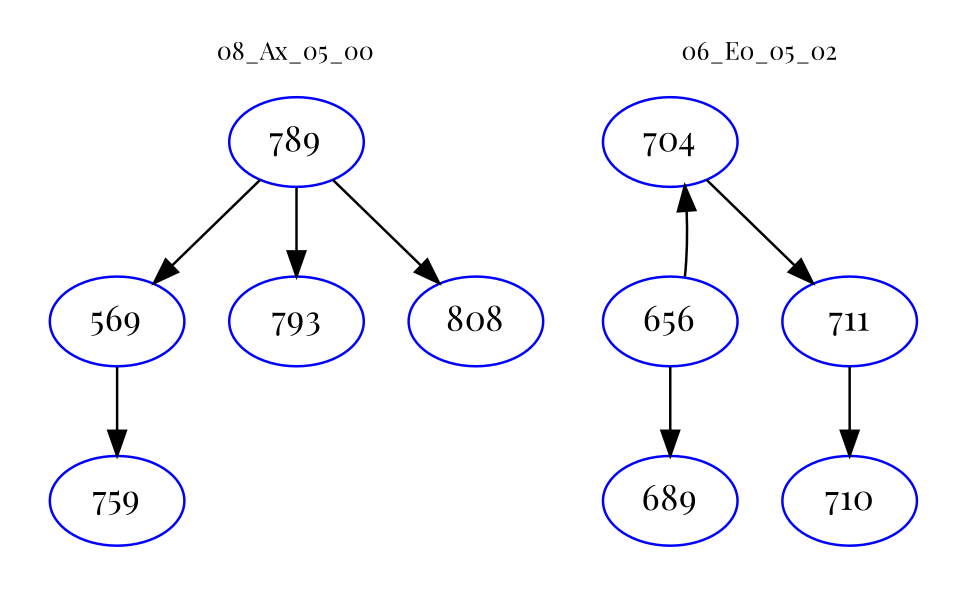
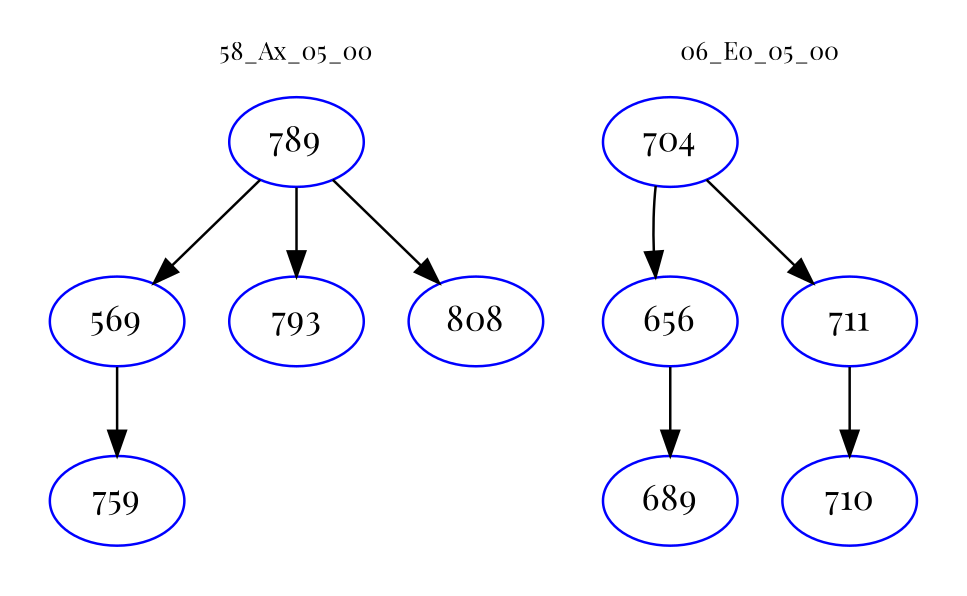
cluster "08_Ax_05_00": label "08_Ax_05_00" -> "58_Ax_05_00"
cluster "06_E0_05_02": label "06_E0_05_02" -> "06_E0_05_00"
edge "656" -> "704": reversed
